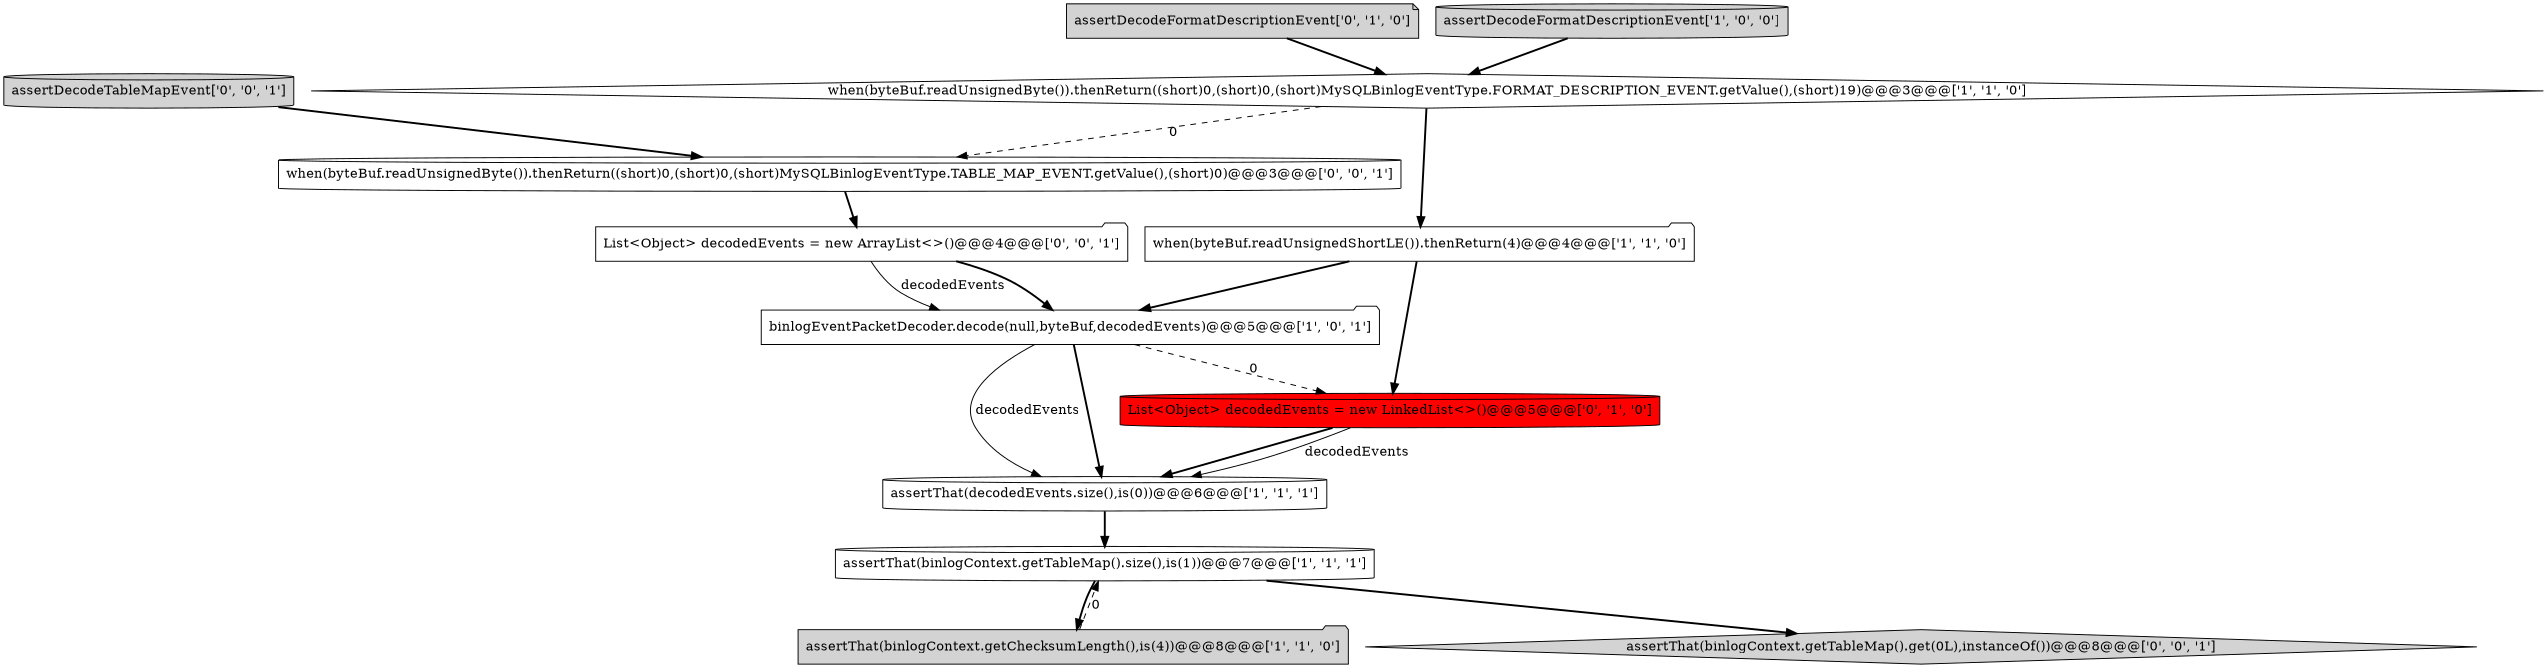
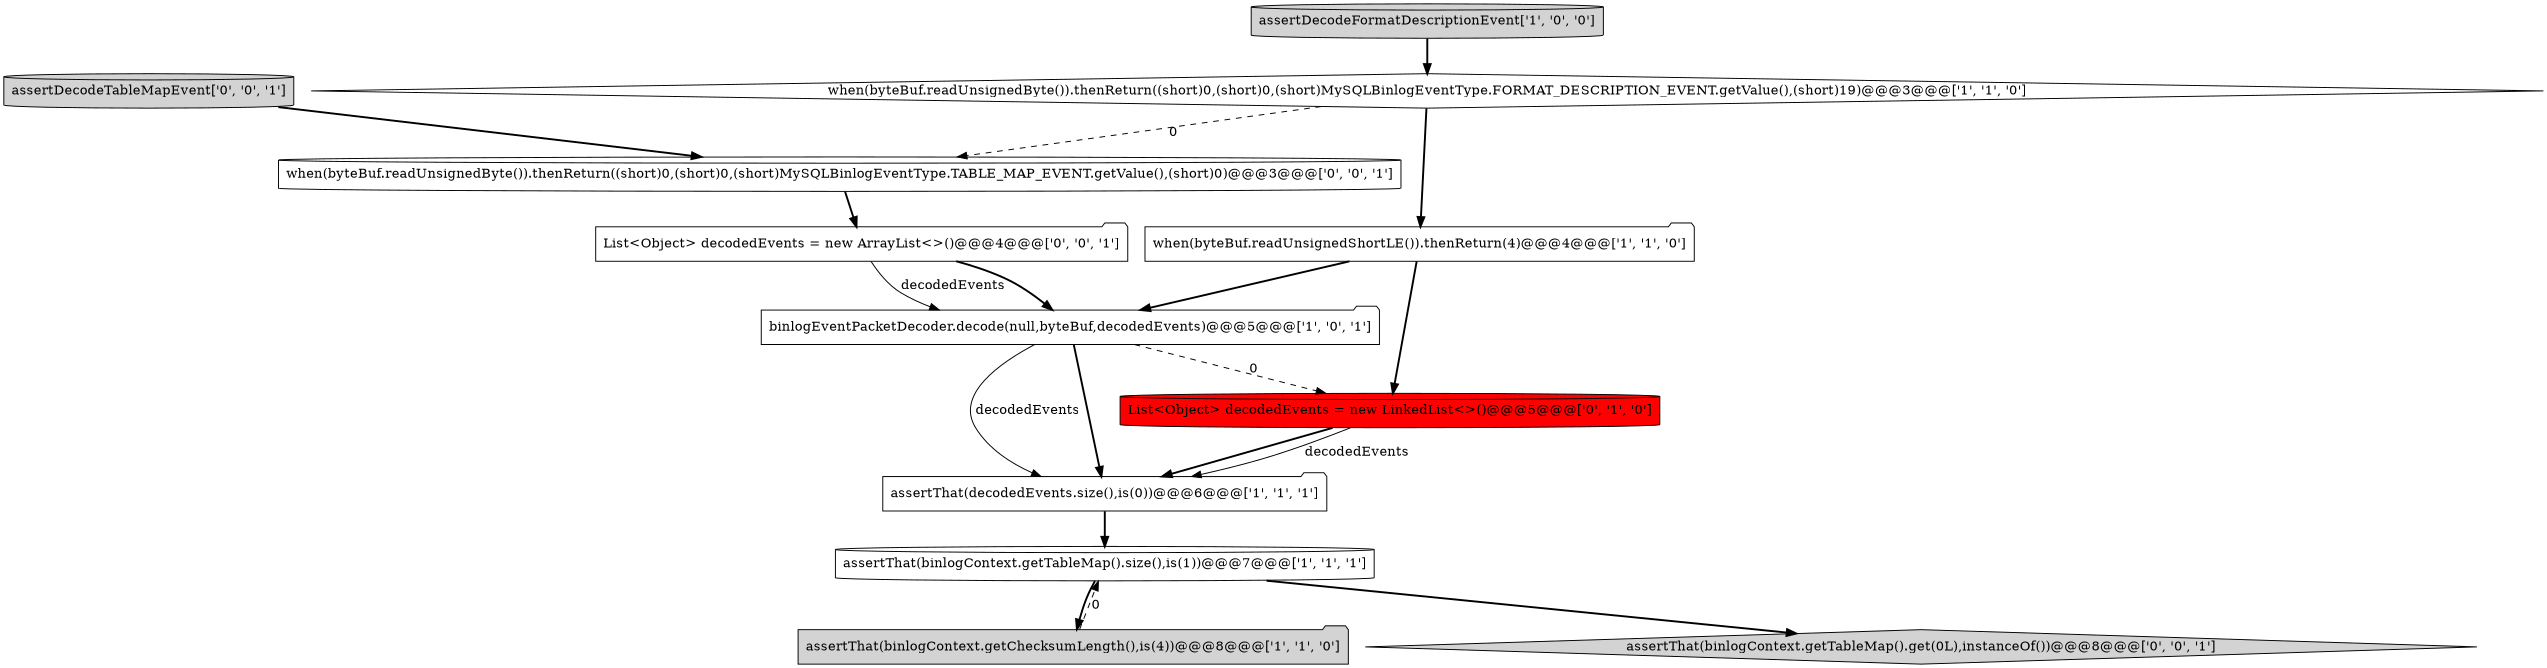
node "assertDecodeFormatDescriptionEvent['0', '1', '0']": removed
node "assertThat(decodedEvents.size(),is(0))@@@6@@@['1', '1', '1']": shape cylinder -> folder
